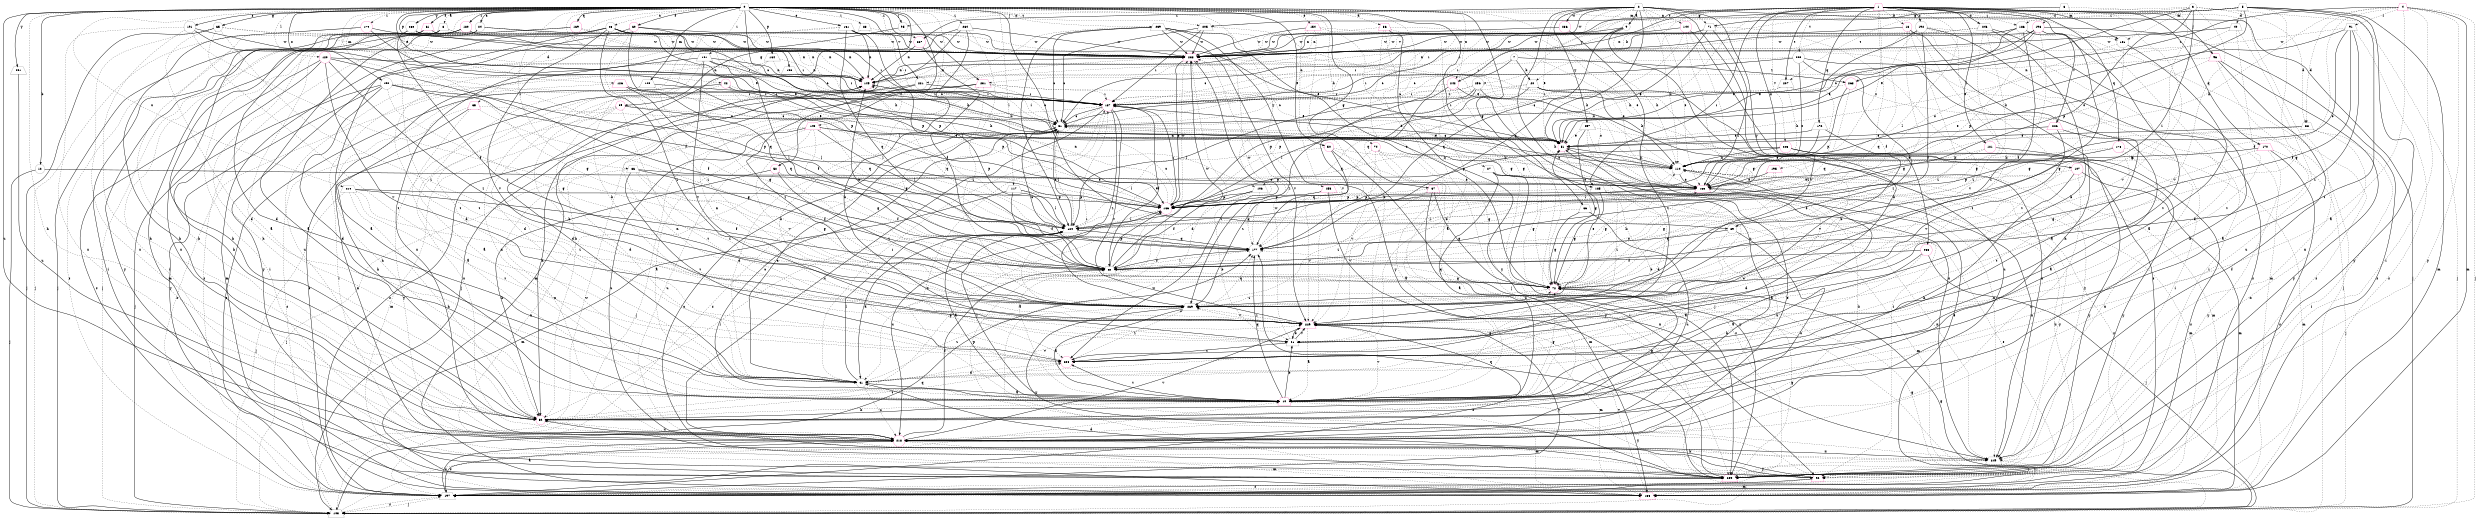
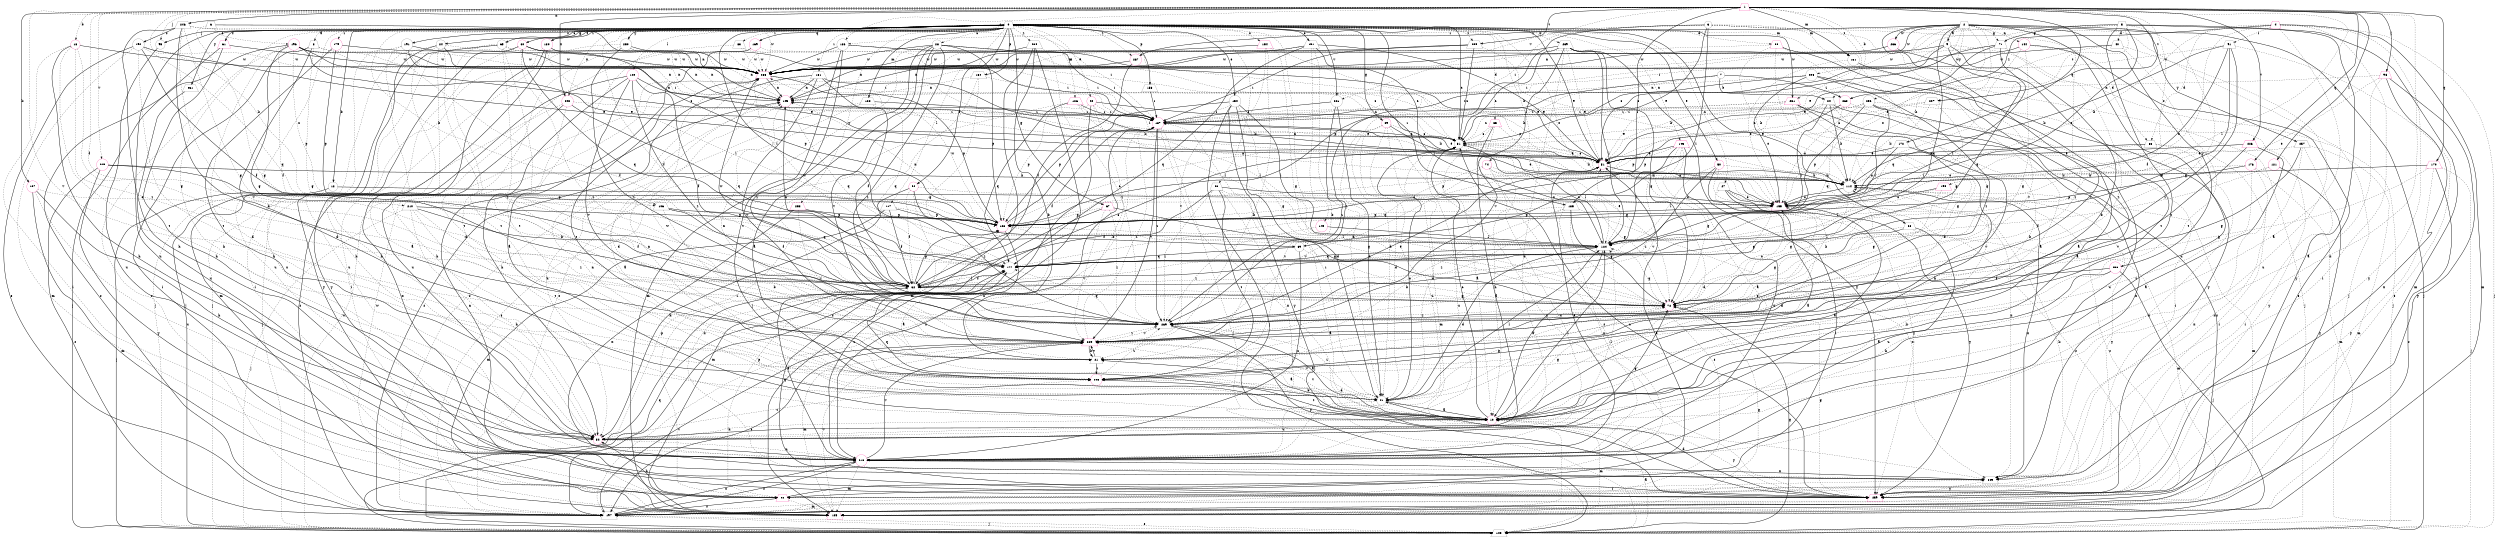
edge "1" -> "192": now "246" -> "192"
edge "0" -> "66": label "g" -> "e"
node "140": added
edge "72" -> "177": now "72" -> "124"
edge "96" -> "249": label "f" -> "x"
node "10": shape trapezium -> circle
